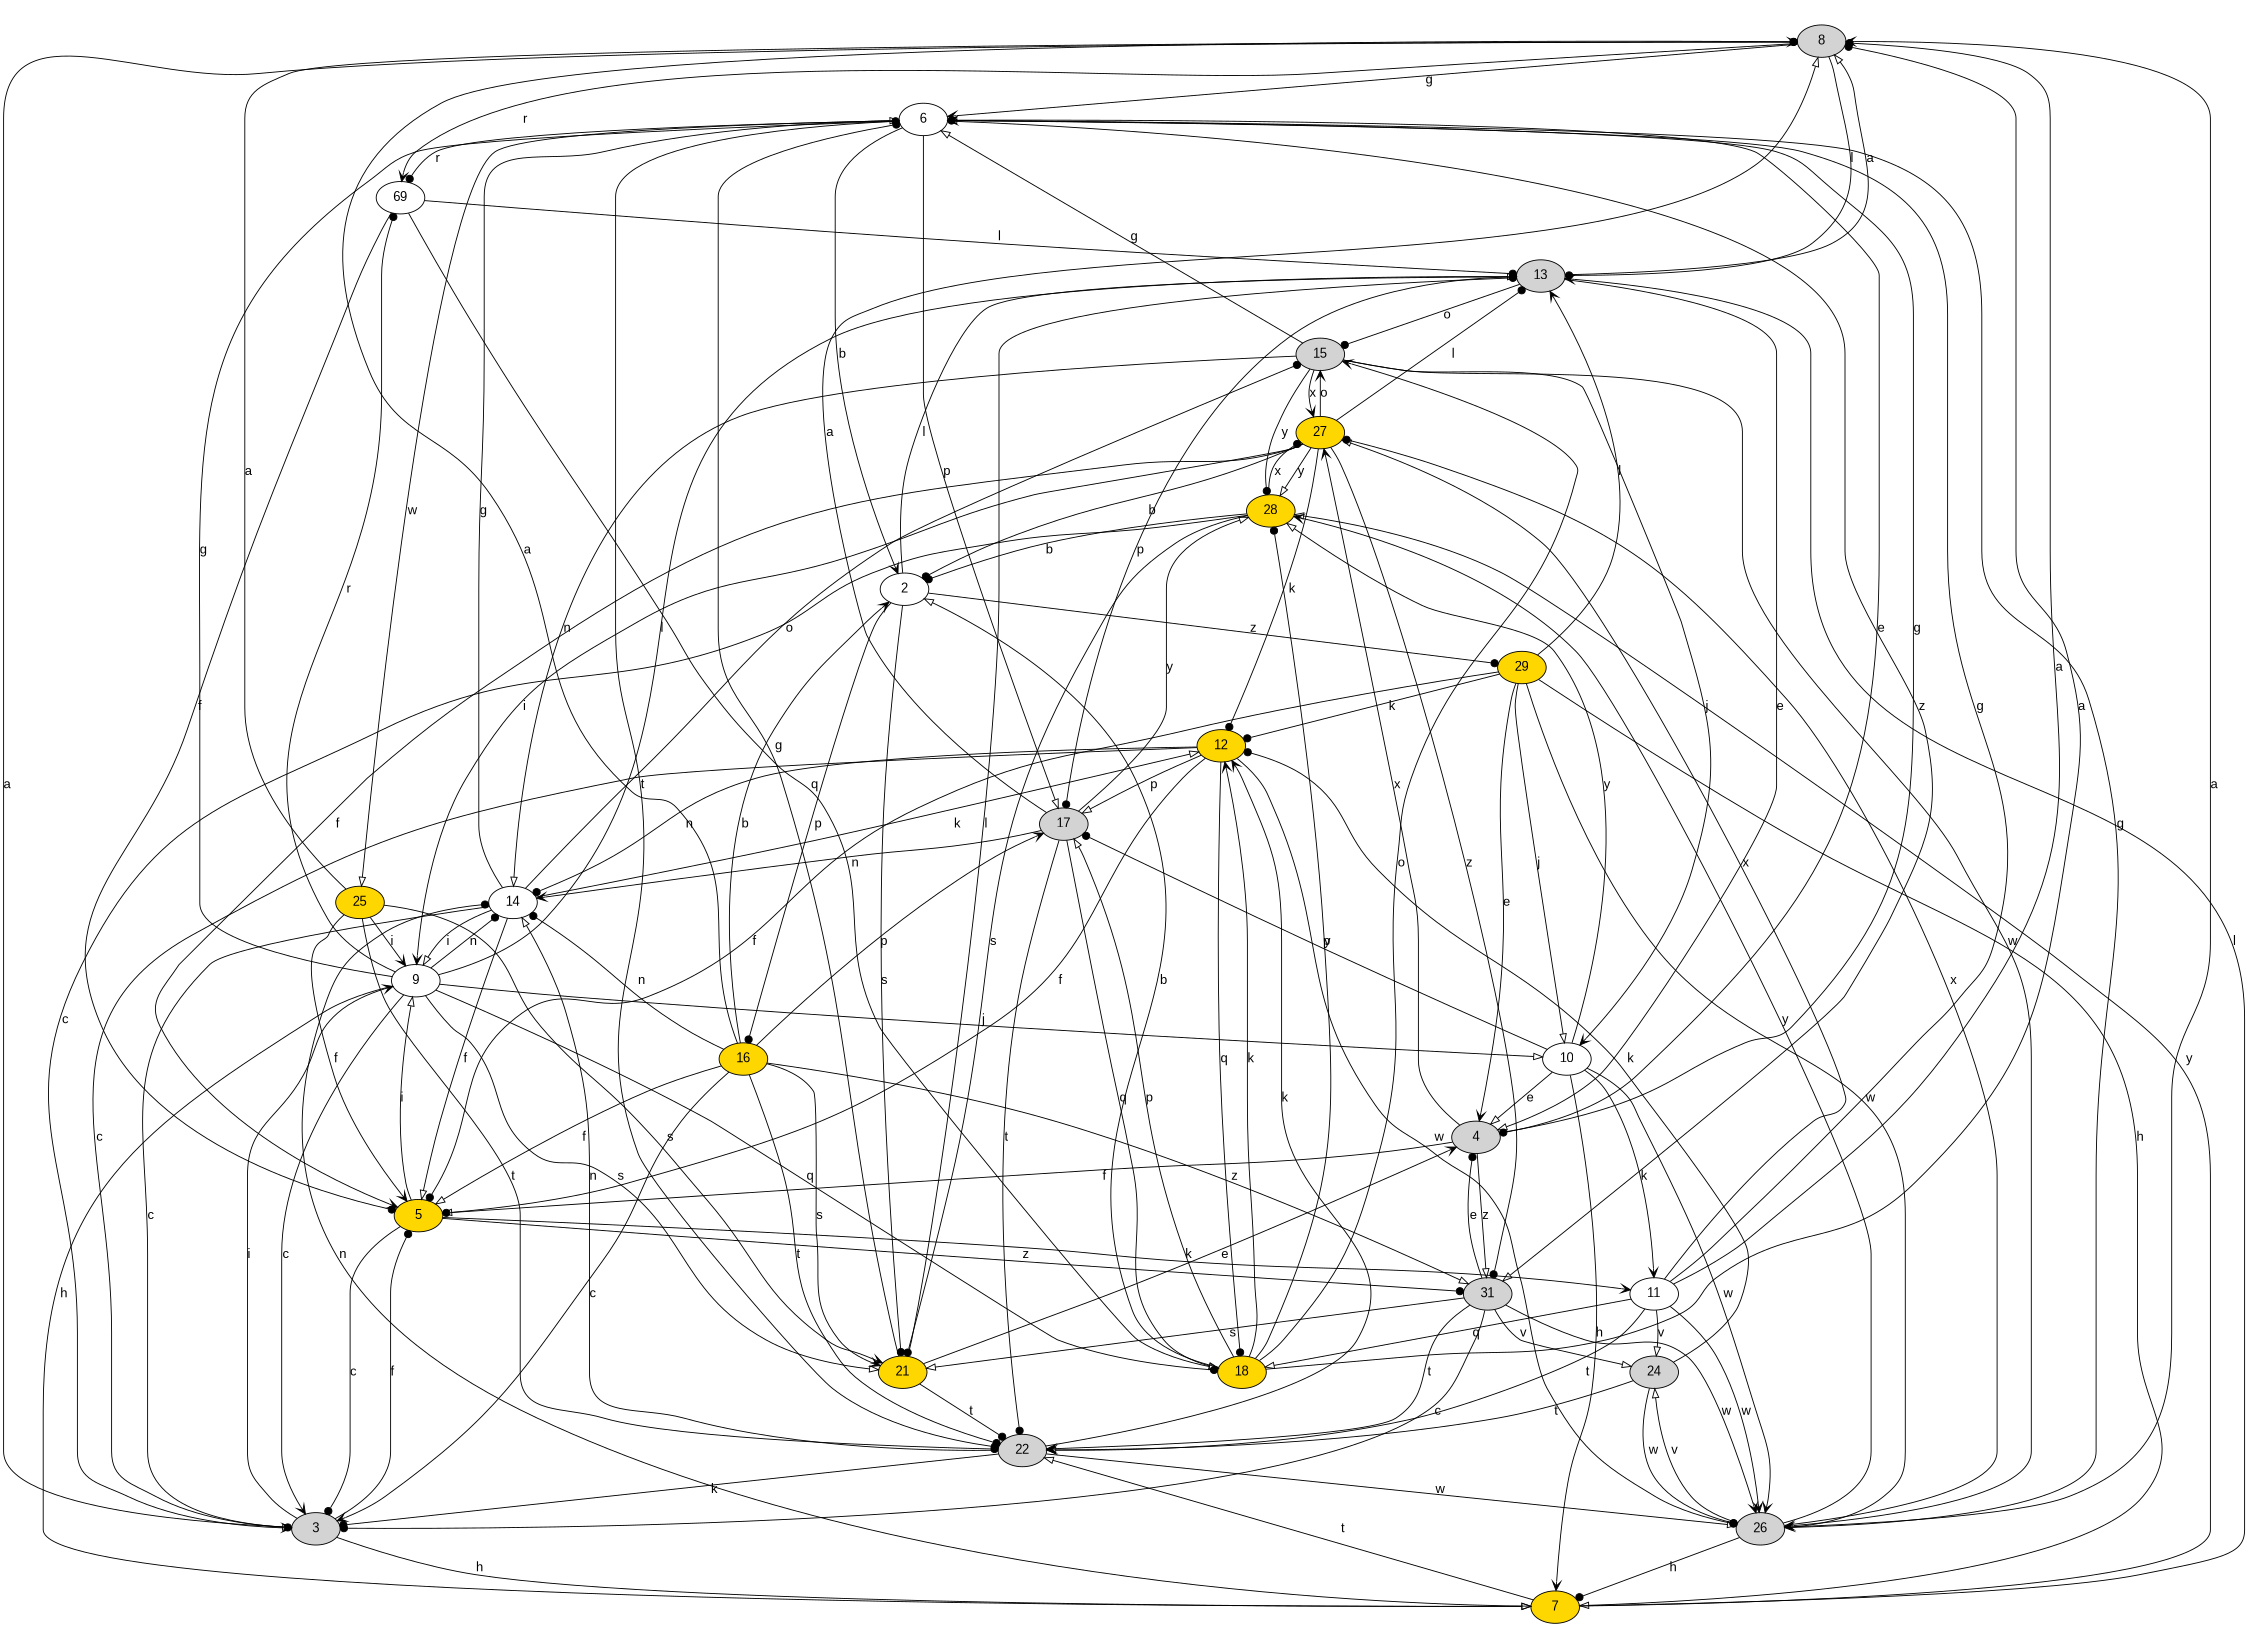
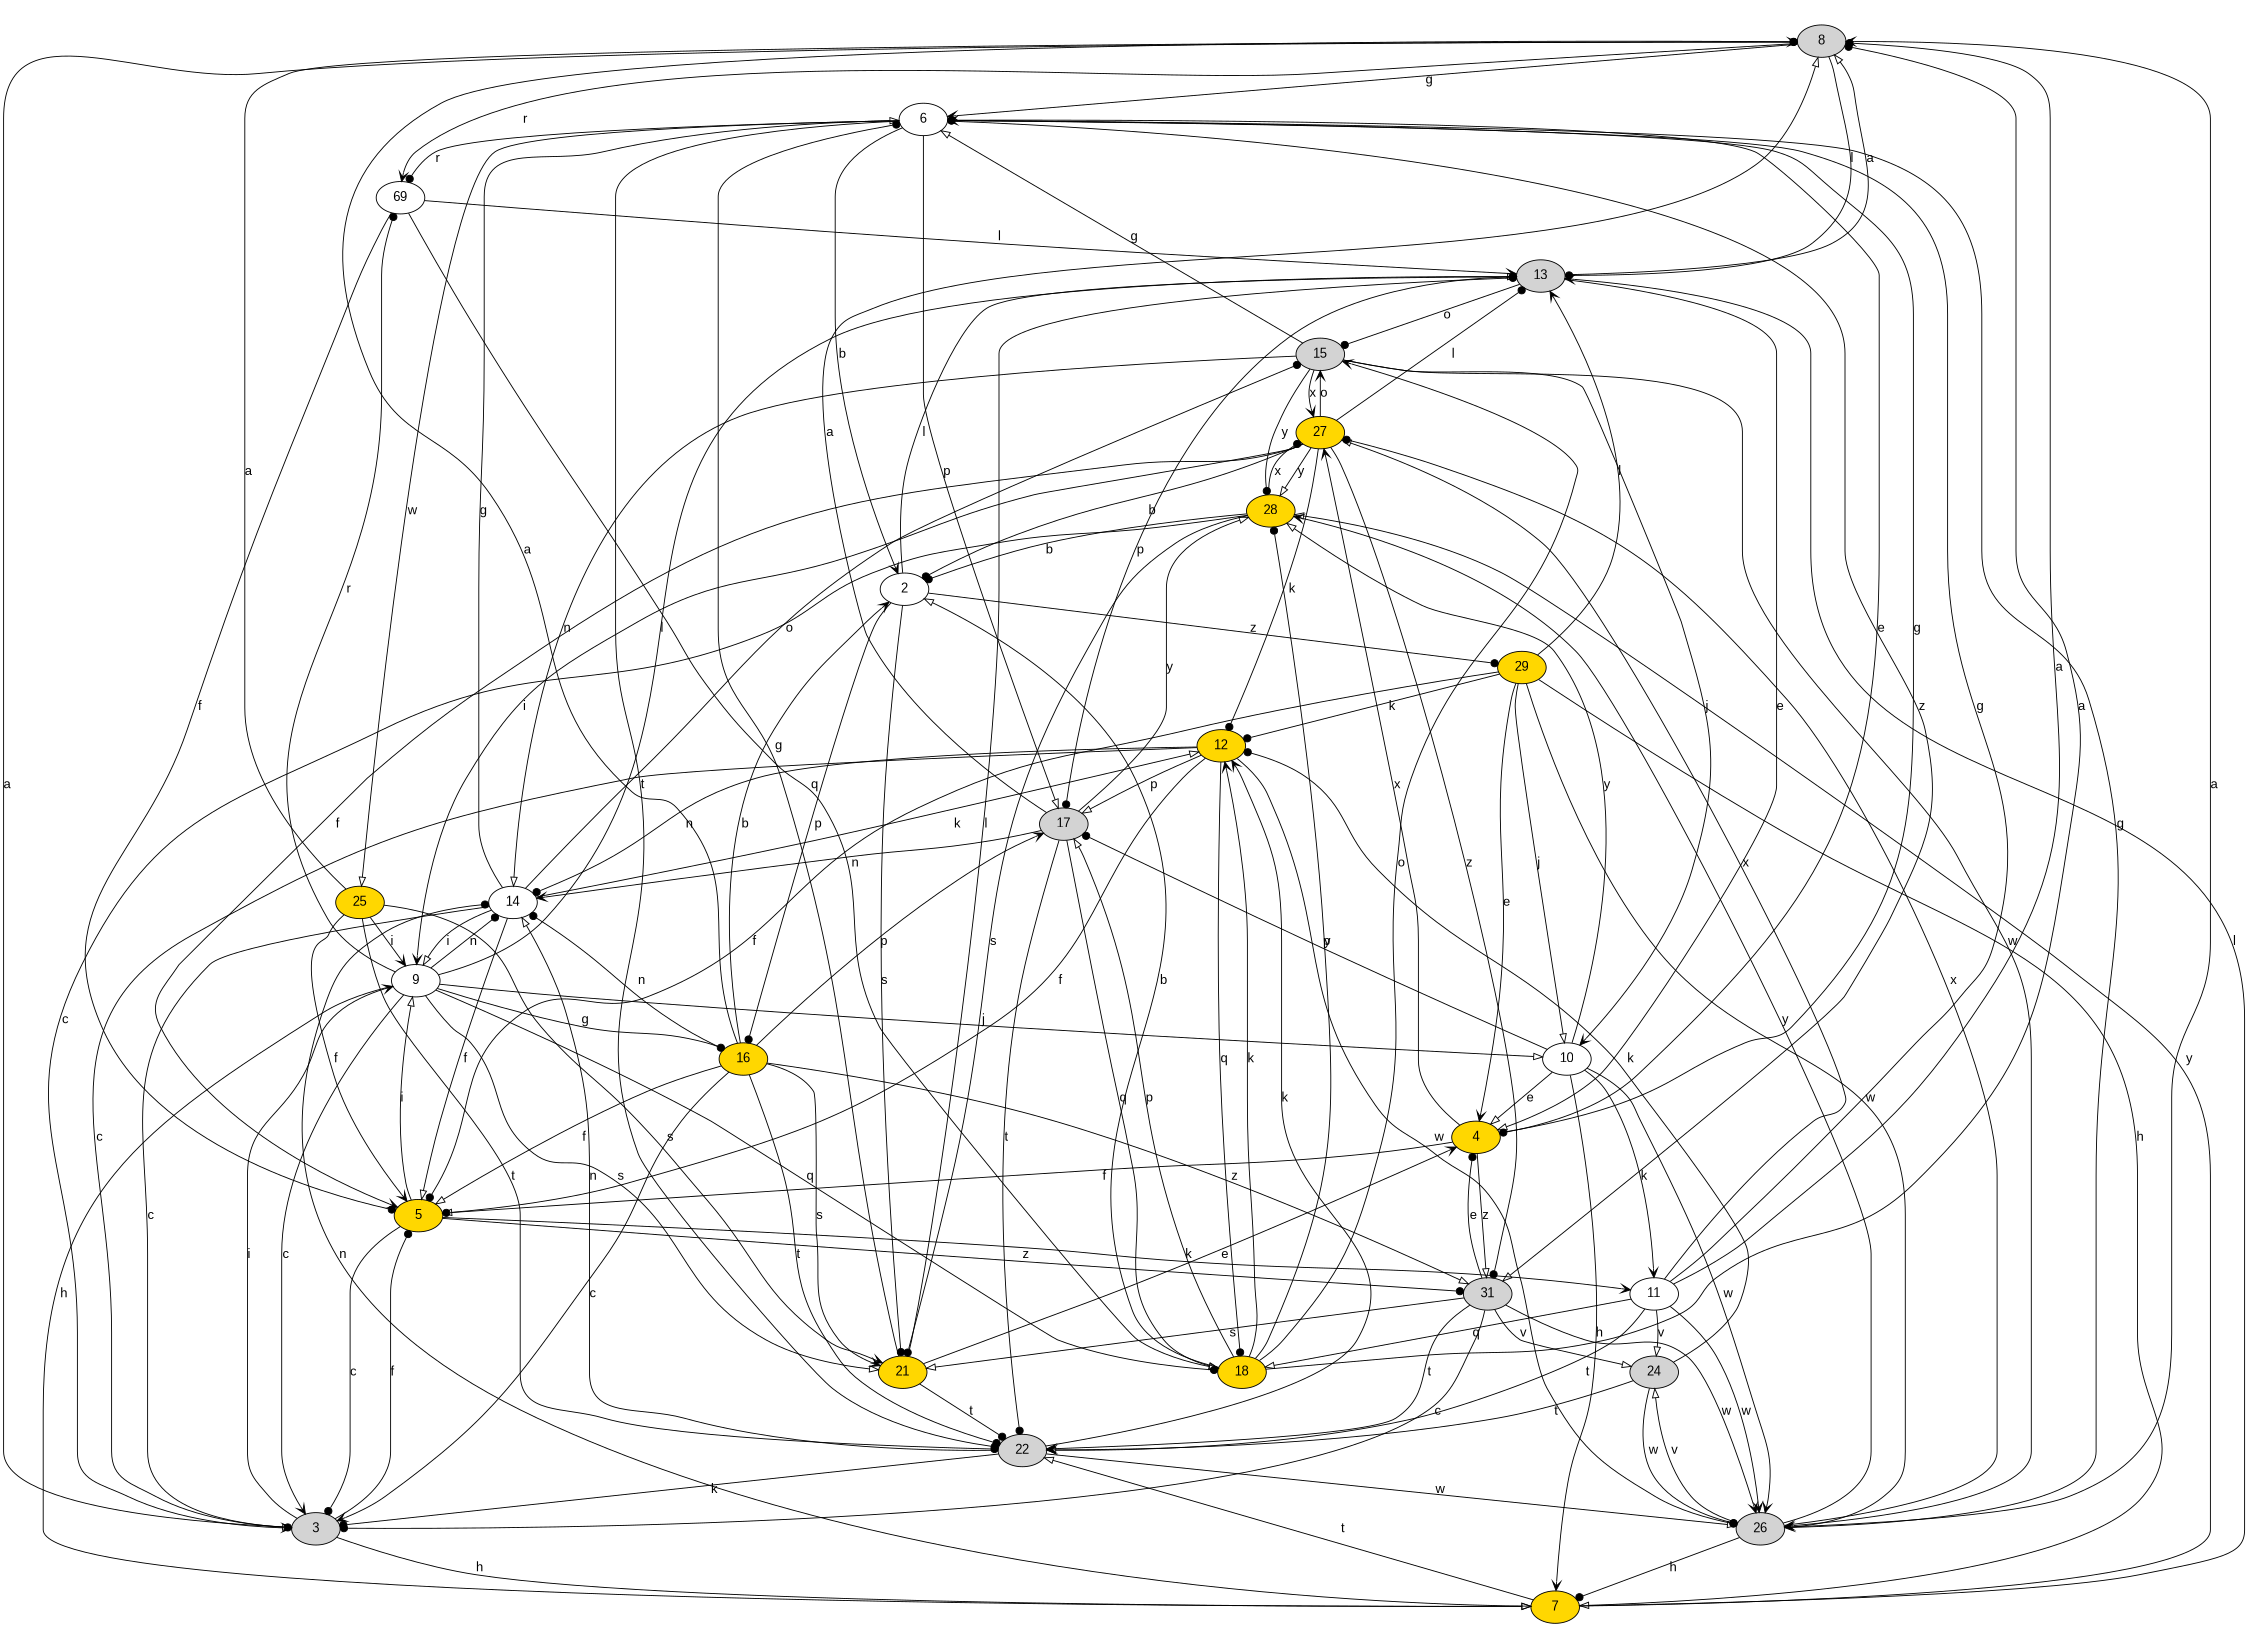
edge "69" -> "13": arrowhead dot -> vee
edge "9" -> "6": now "9" -> "16"
edge "26" -> "6": arrowhead onormal -> dot
node "4": fillcolor lightgrey -> gold
